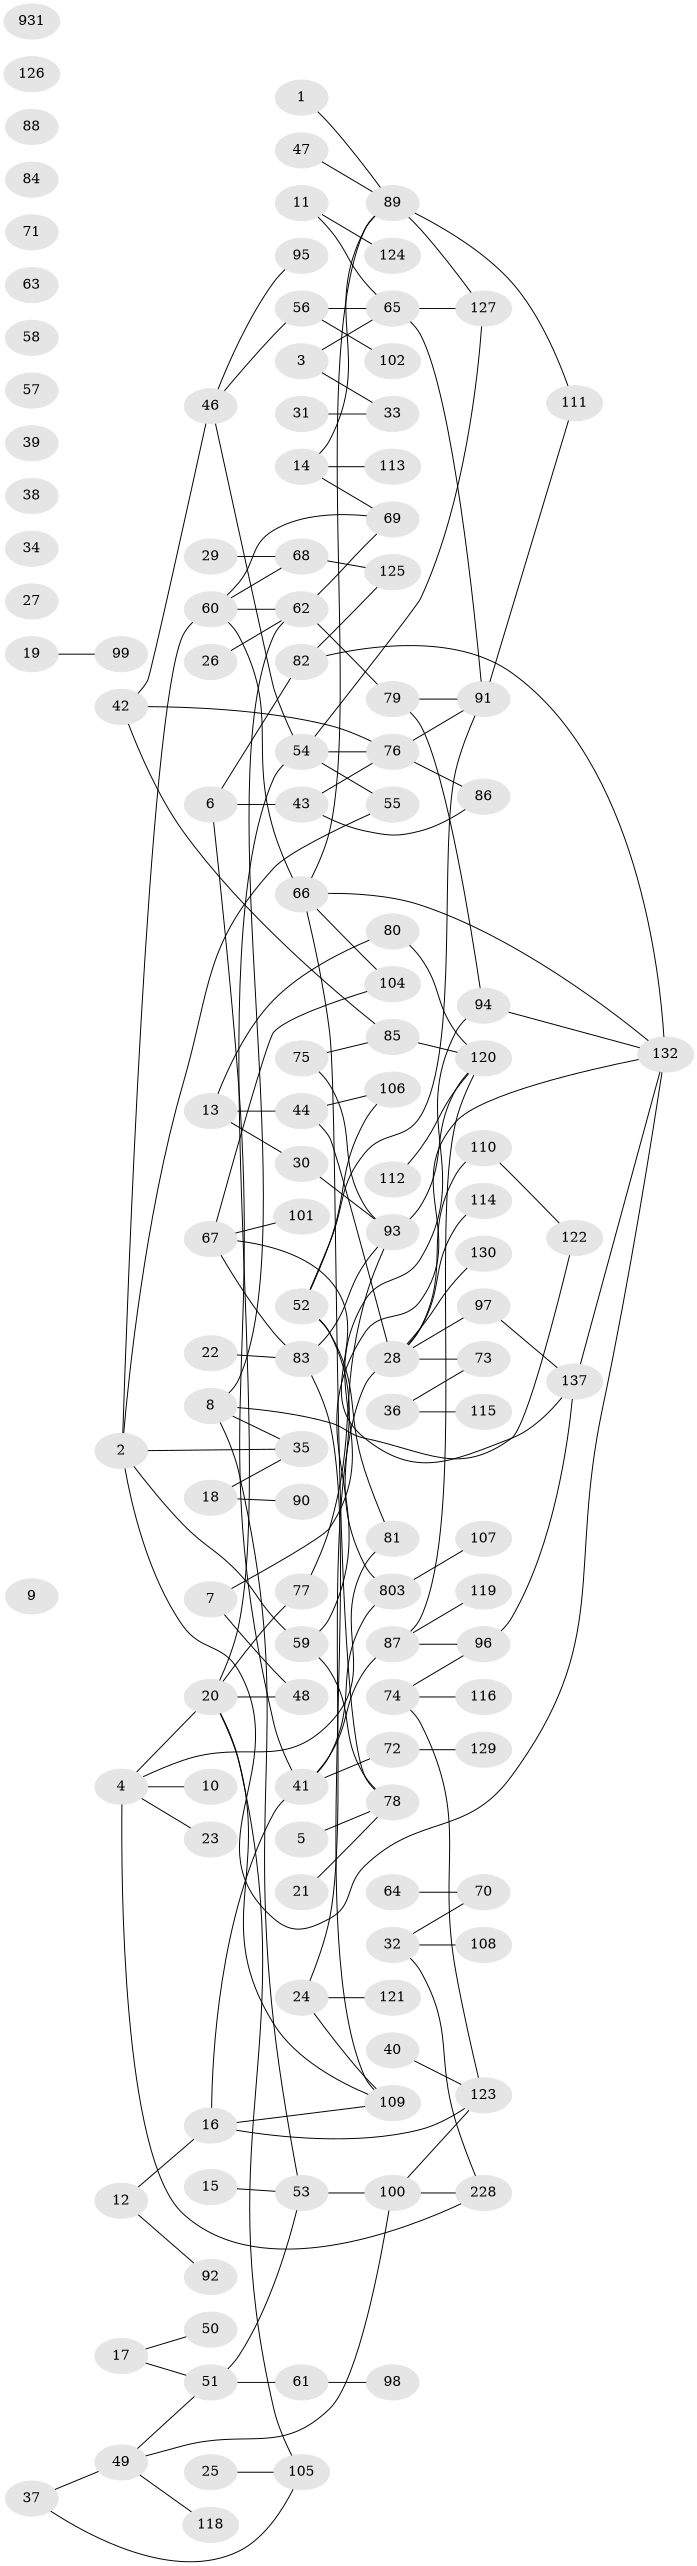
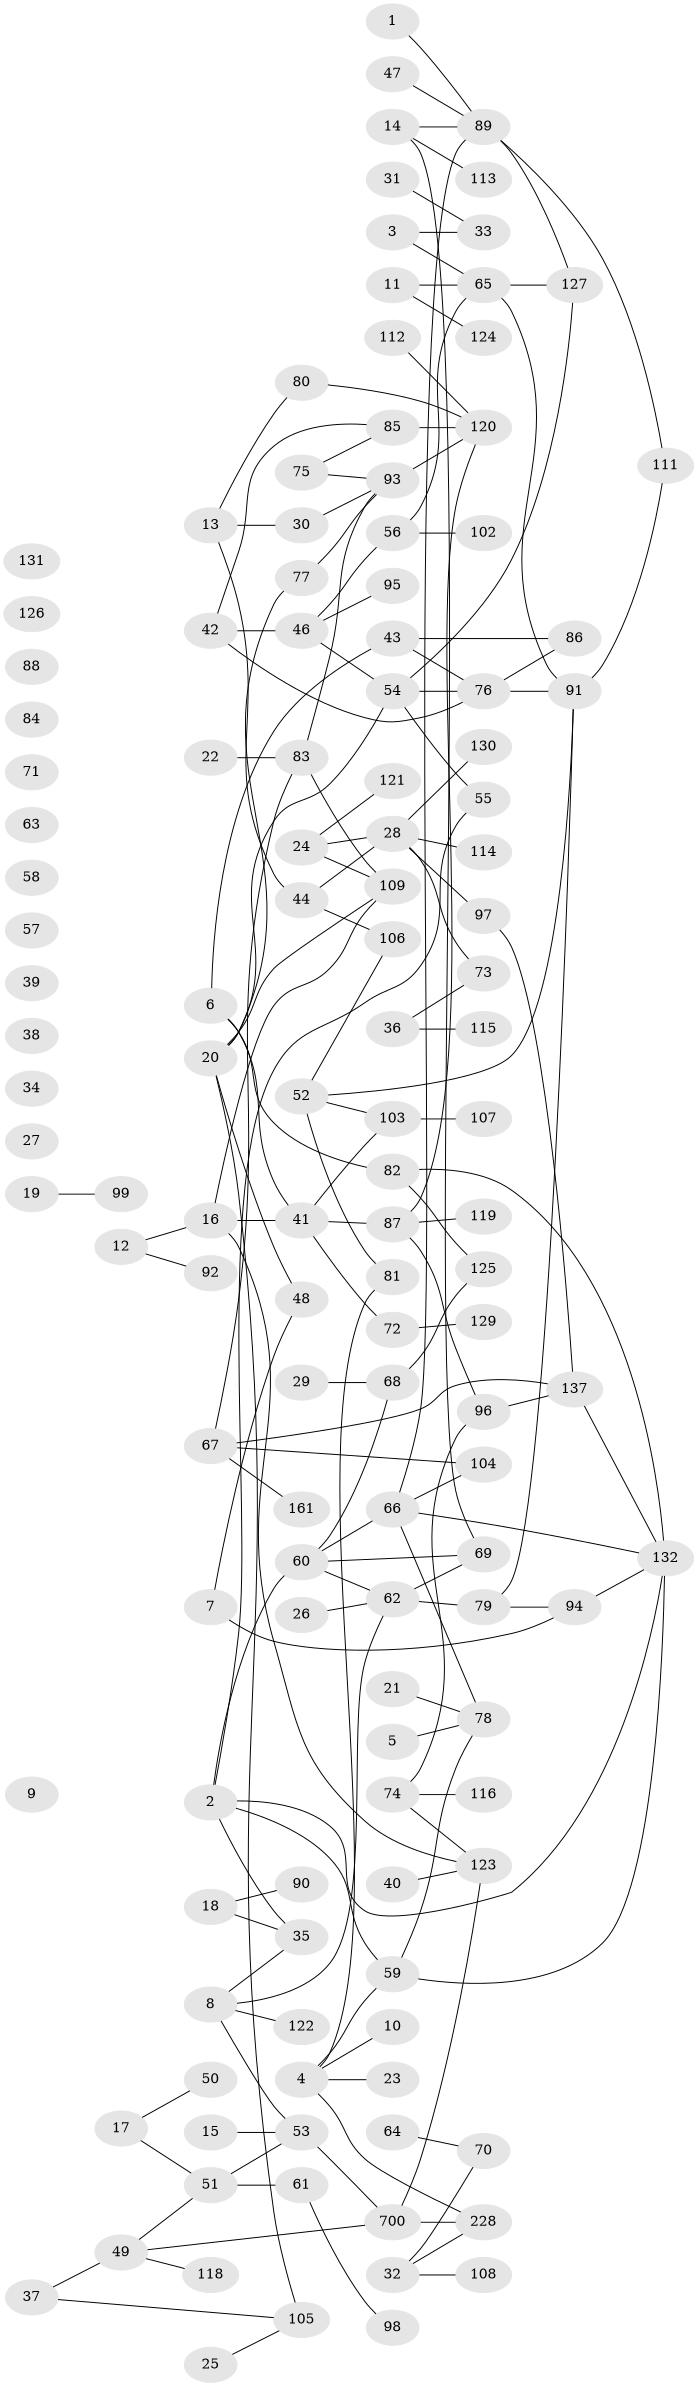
node "931": label "931" -> "131"
node "110": removed
node "101": label "101" -> "161"
node "803": label "803" -> "103"
edge "20" -- "4": now "59" -- "4"
node "100": label "100" -> "700"
